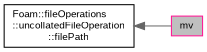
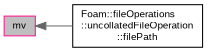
edge "mv" -> "Foam::fileOperations ::uncollatedFileOperation ::filePath": reversed
